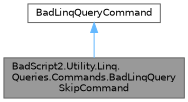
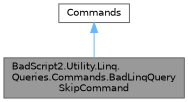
node "BadLinqQueryCommand": label "BadLinqQueryCommand" -> "Commands"
